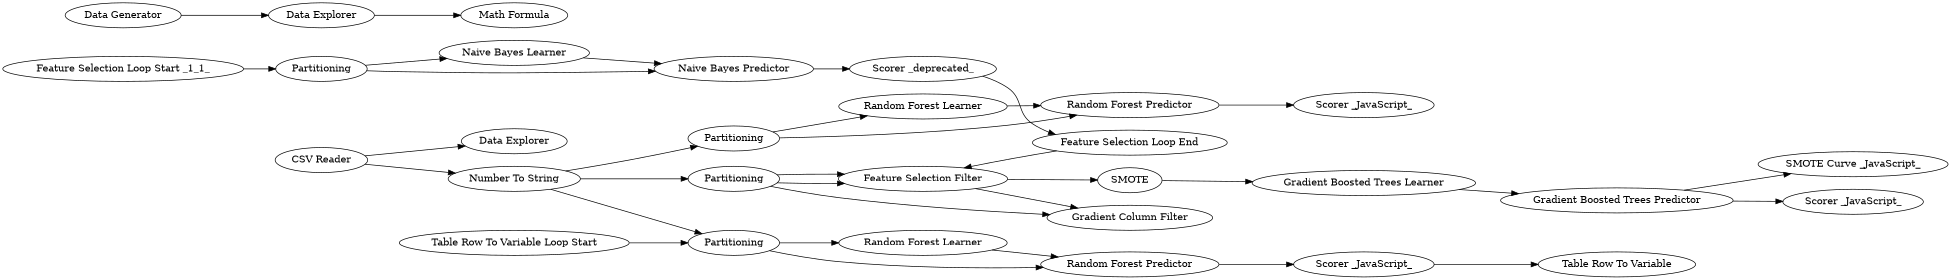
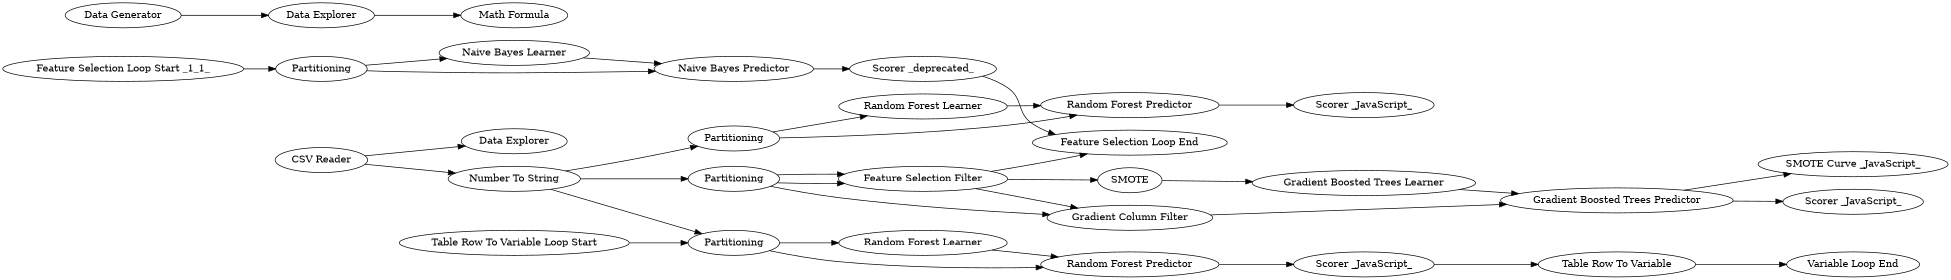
edge "Feature Selection Loop End" -> "Feature Selection Filter": reversed
edge "Gradient Column Filter" -> "Gradient Boosted Trees Predictor": added
node "Variable Loop End": added
